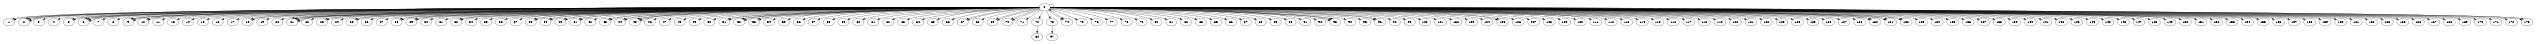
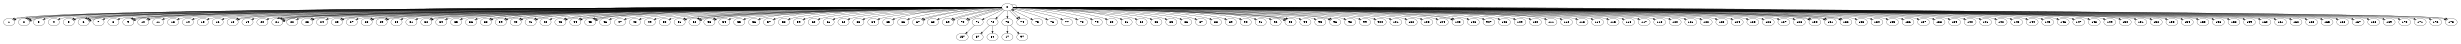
edge "0" -> "37": now "72" -> "37"
edge "0" -> "17": now "73" -> "17"
edge "0" -> "157": now "71" -> "157"
node "26": removed
node "100": label "100" -> "900"
node "119": removed
node "237": label "237" -> "137"
